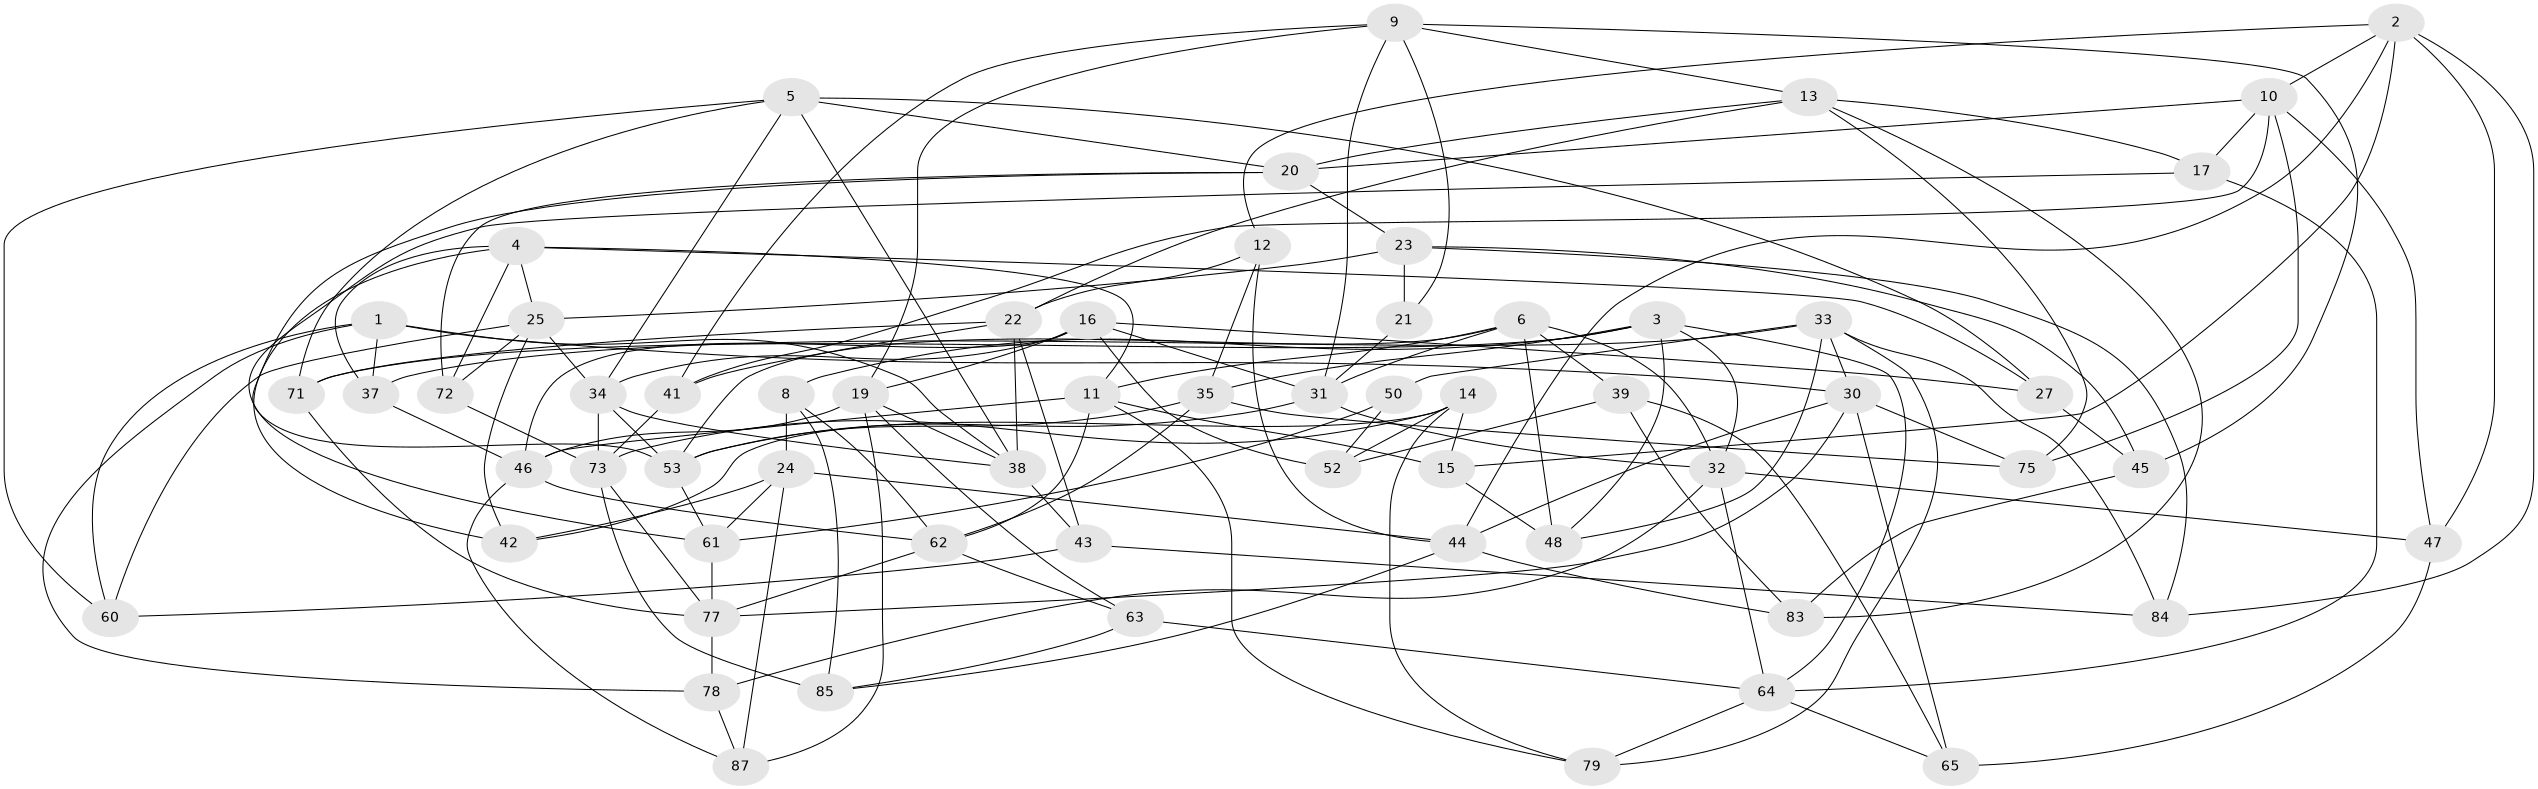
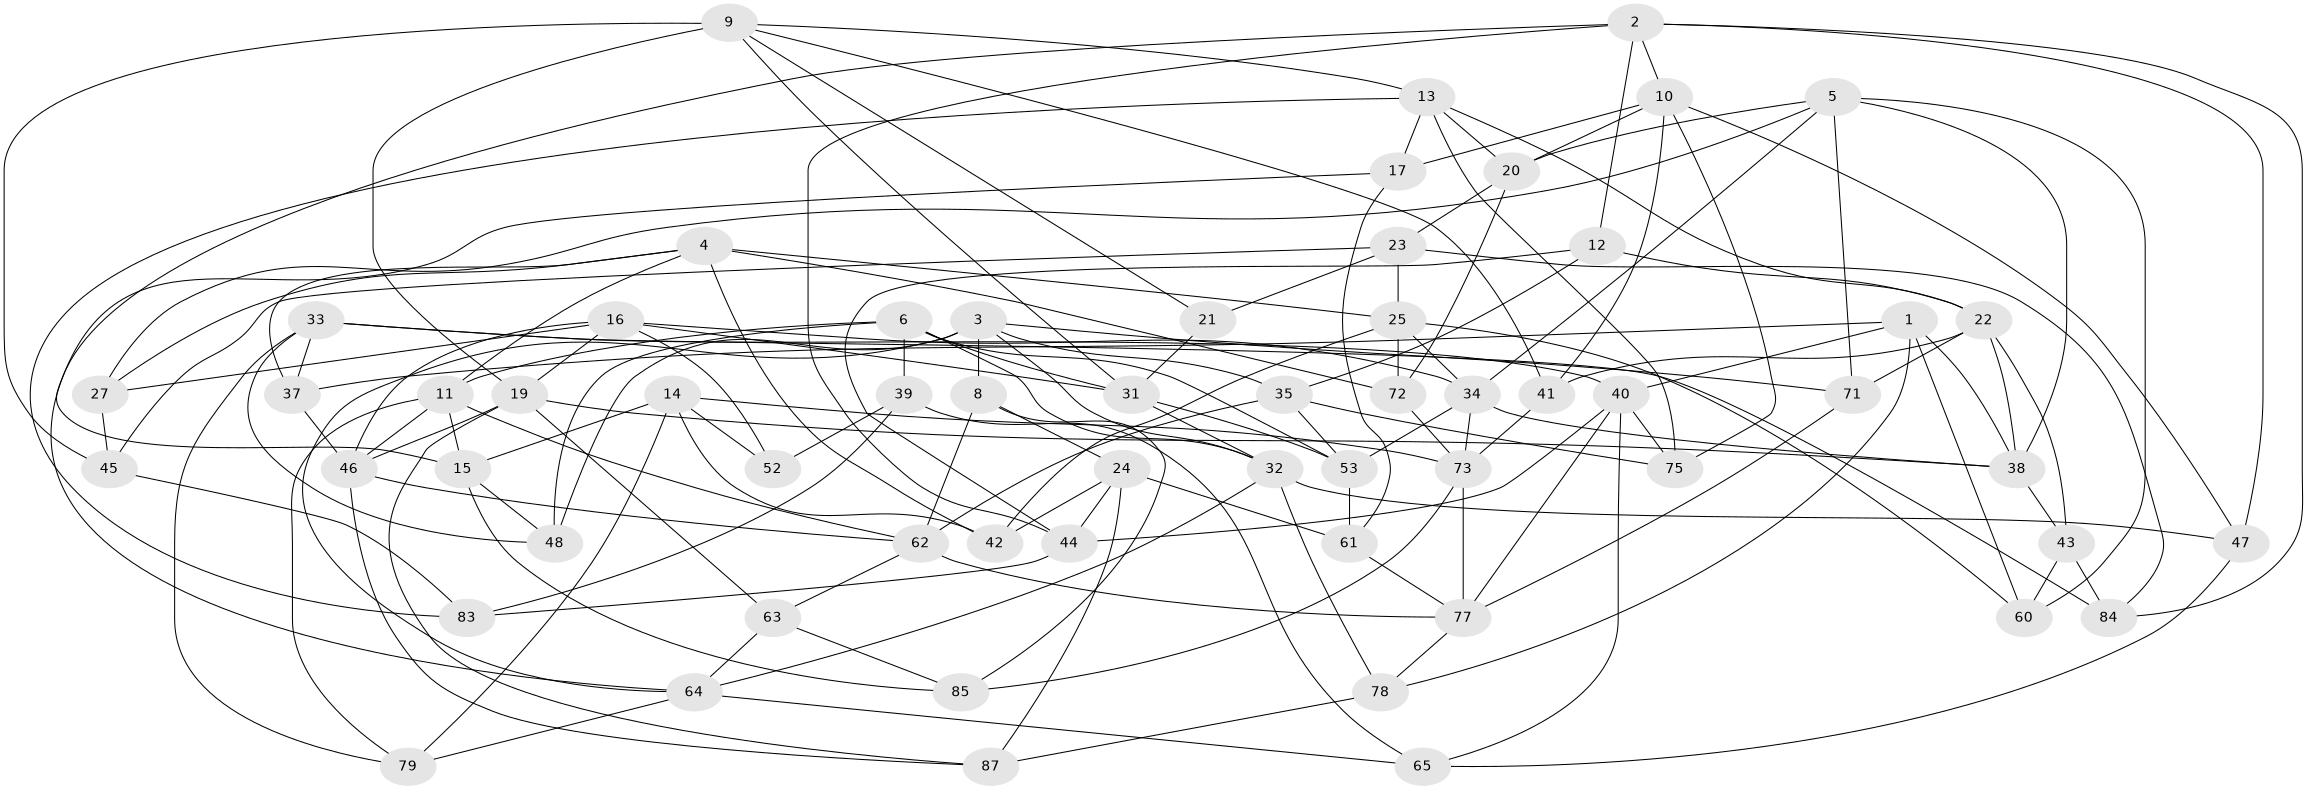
edge "20" -- "53": removed
node "50": removed
node "30": label "30" -> "40"
edge "44" -- "85": now "15" -- "85"
